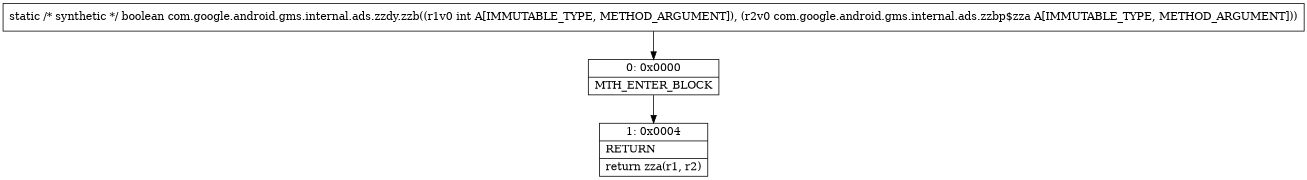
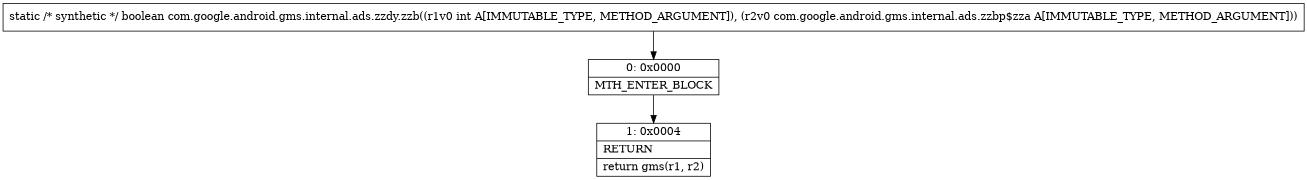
node "1: 0x0004": text "return zza(r1, r2)" -> "return gms(r1, r2)"
